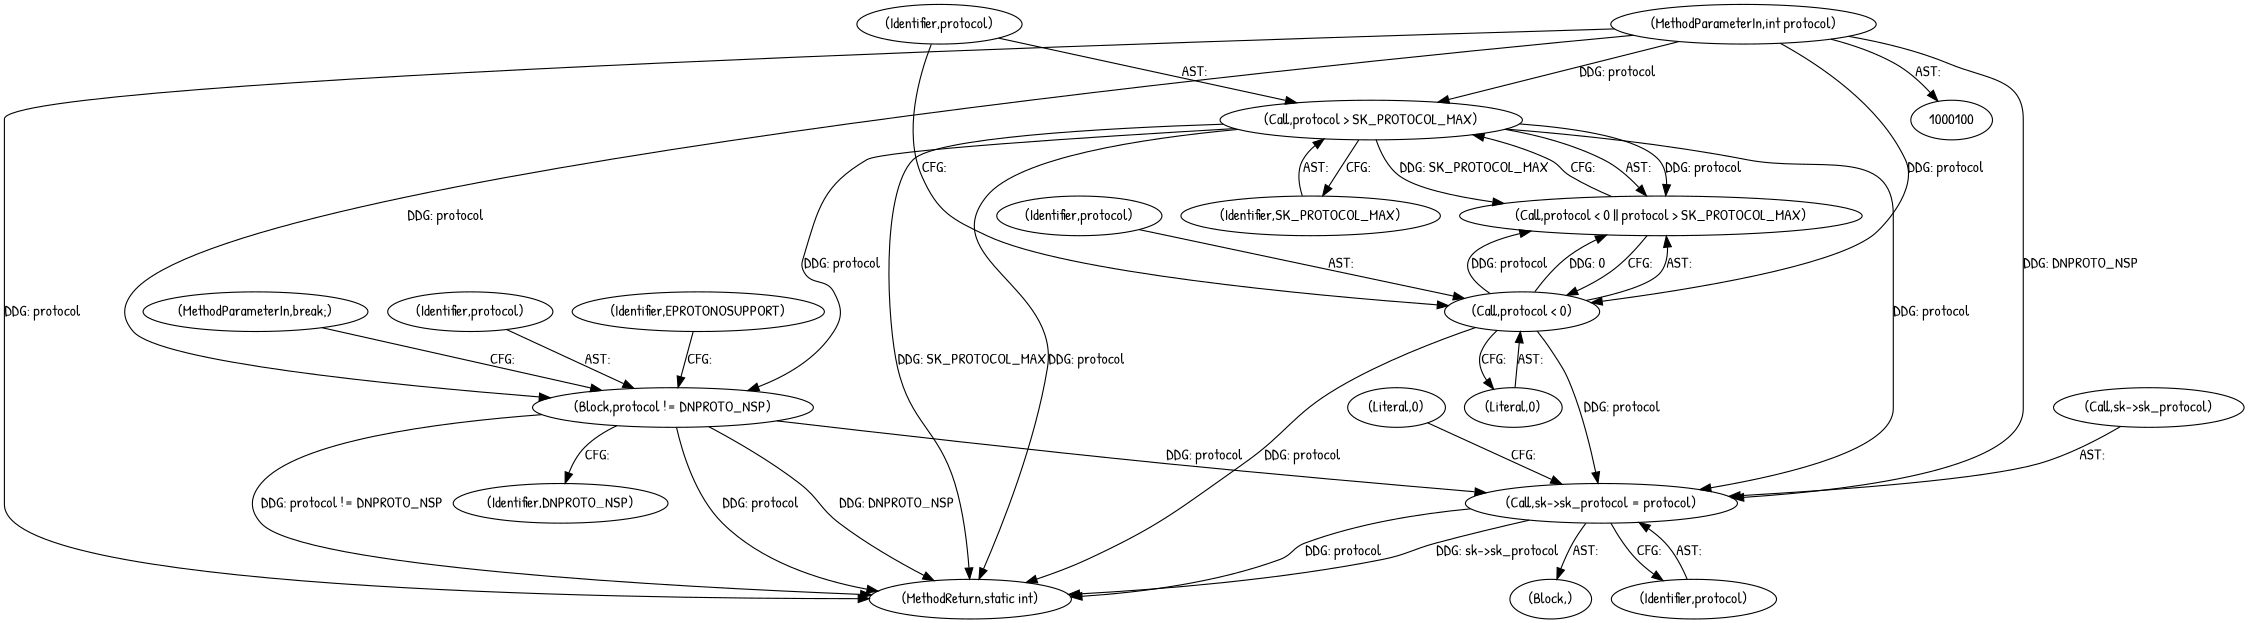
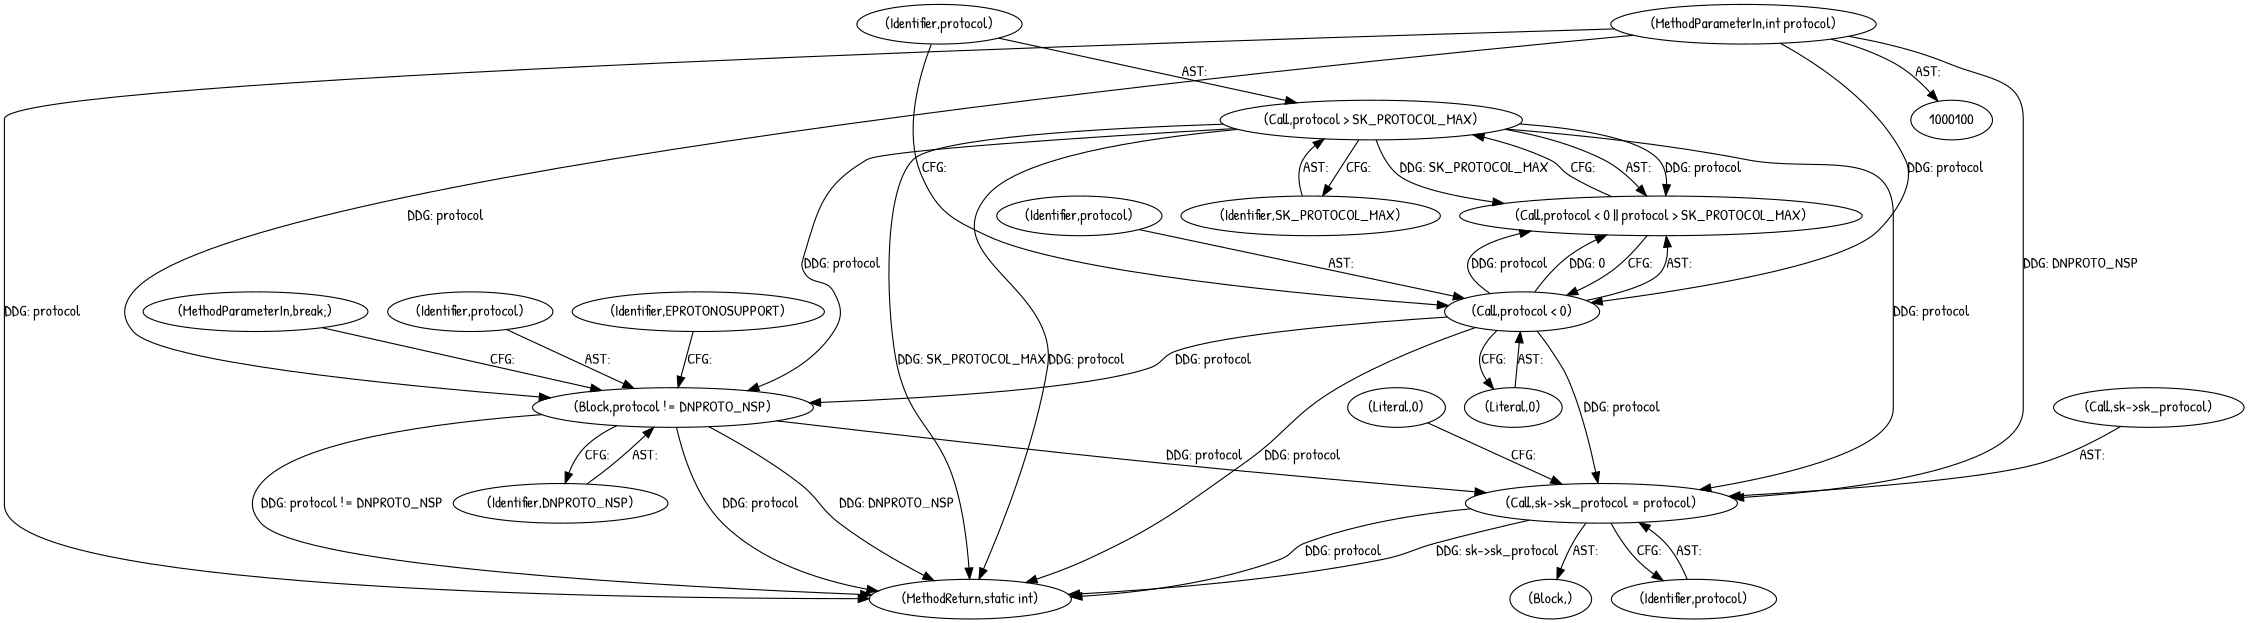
edge "(MethodParameterIn,int protocol)" -> "(Call,protocol > SK_PROTOCOL_MAX)": removed, label "DDG: protocol"
edge "(Call,protocol < 0)" -> "(Block,protocol != DNPROTO_NSP)": added, label "DDG: protocol"
edge "(Identifier,DNPROTO_NSP)" -> "(Block,protocol != DNPROTO_NSP)": added, label "AST:"
